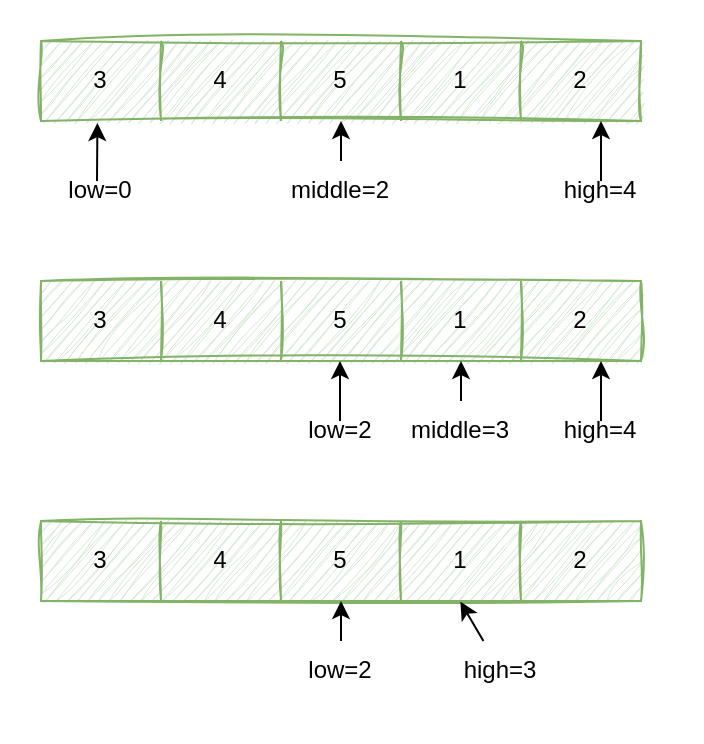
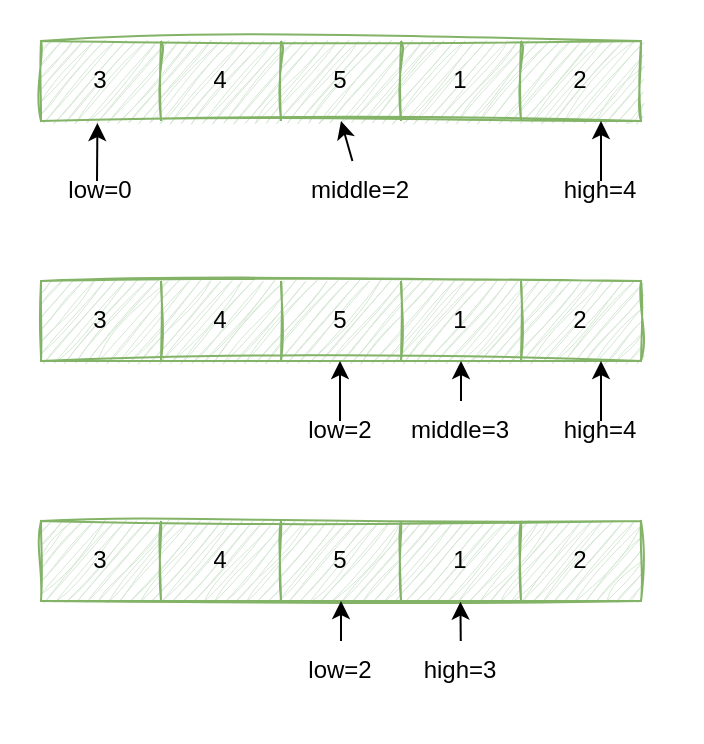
node "middle=2": moved (341, 191) -> (361, 191)
node "high=3": moved (501, 671) -> (461, 671)
